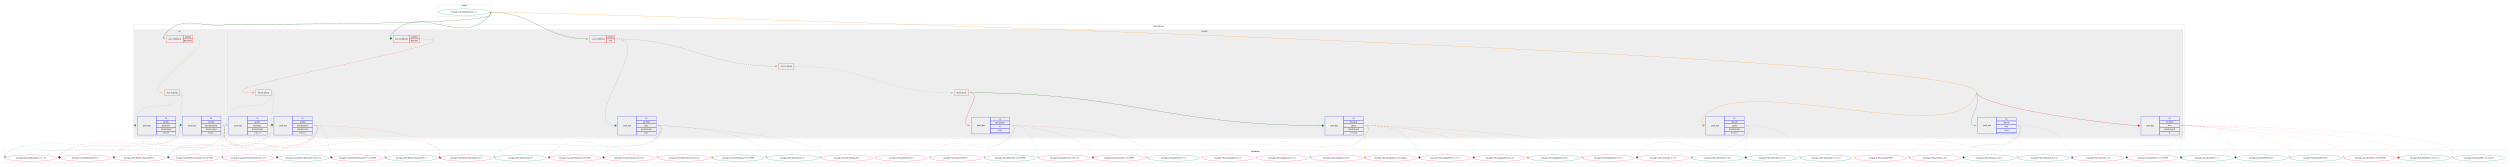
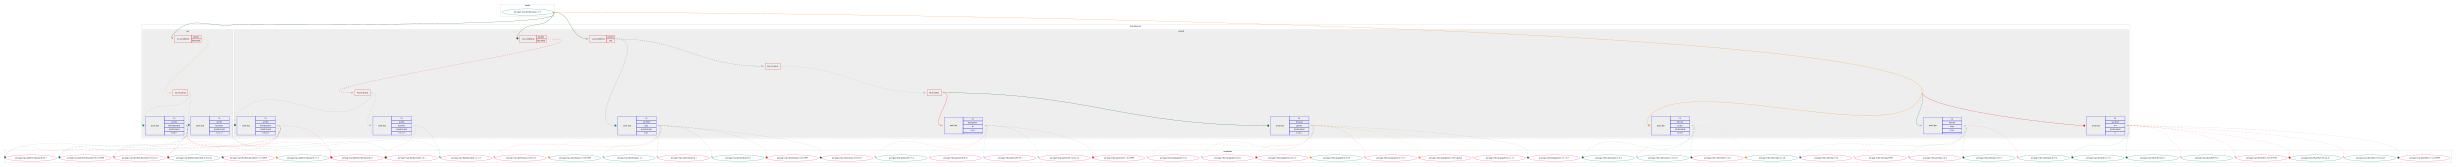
node "portage://dev-python/lit-10.0.0.9999": removed
